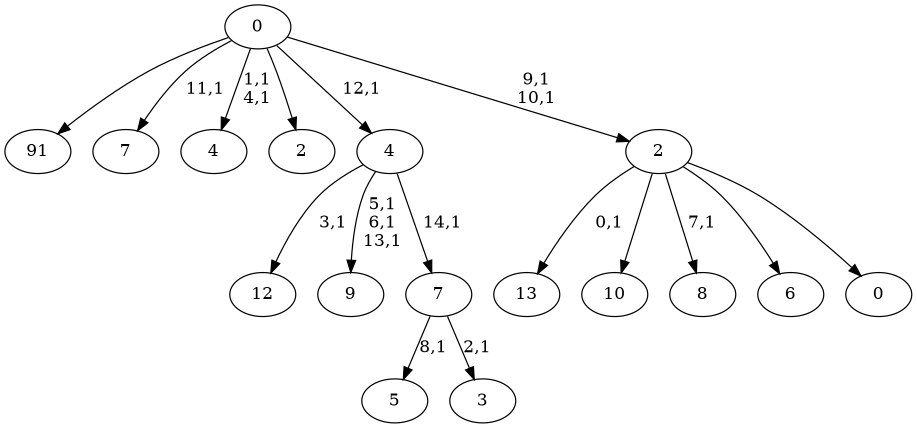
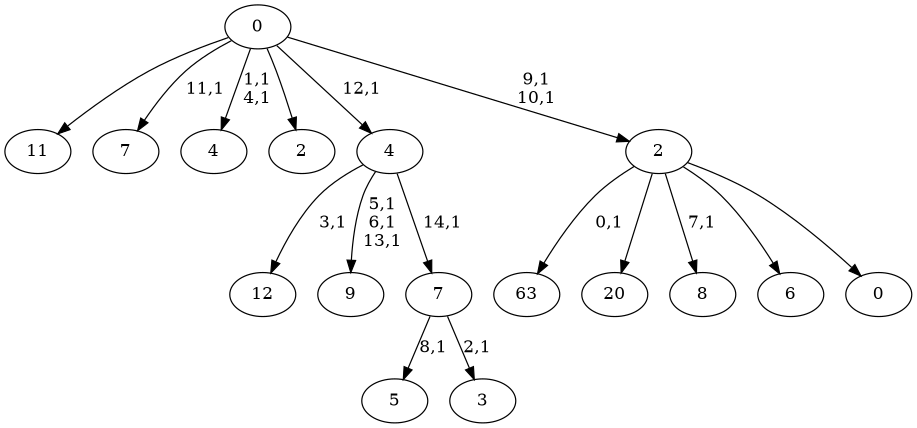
node "91": label "91" -> "11"
node "13": label "13" -> "63"
node "10": label "10" -> "20"
